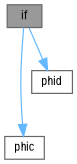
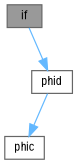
edge "if" -> "phic": now "phid" -> "phic"
